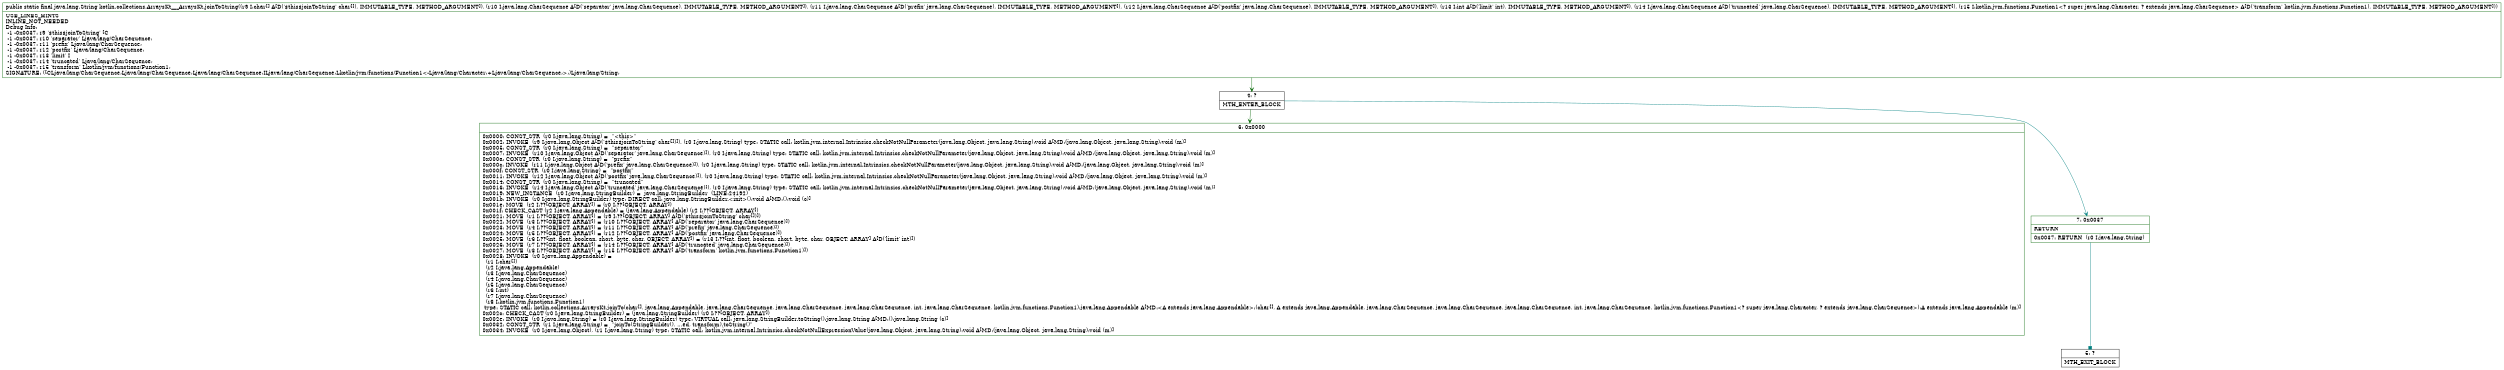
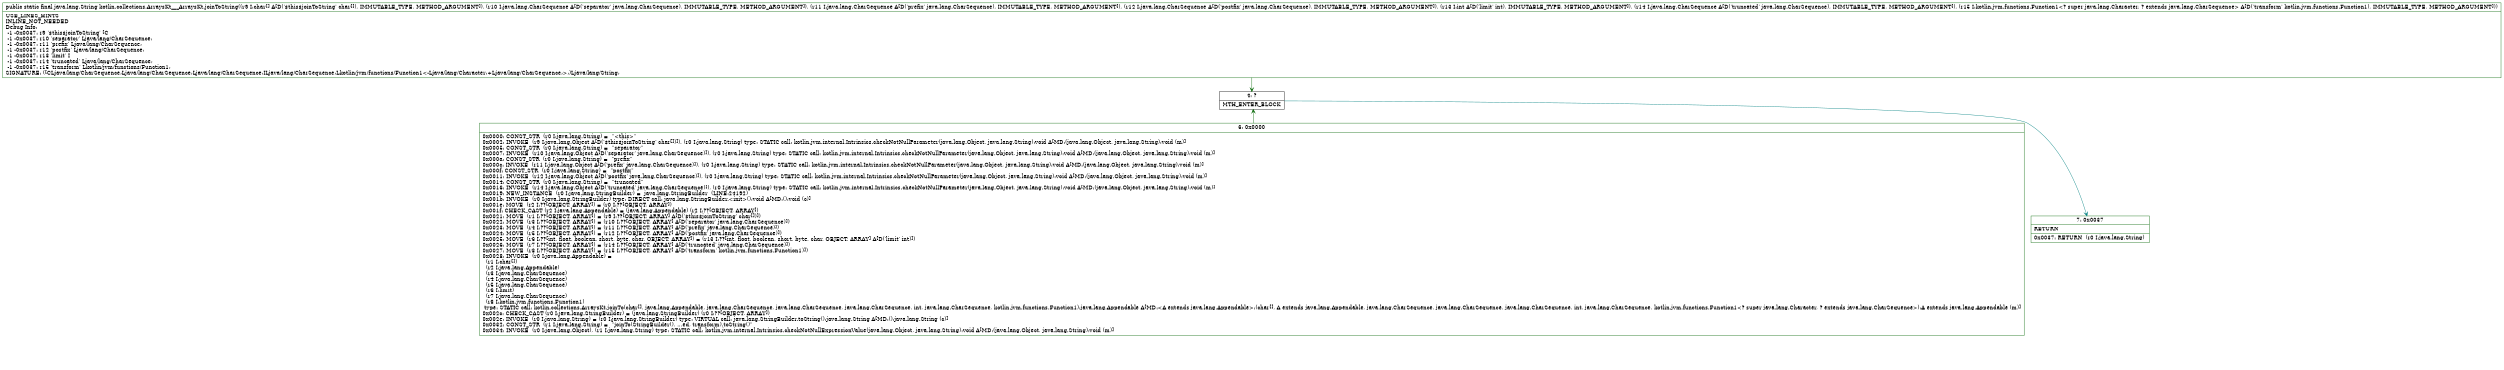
edge "4: ?" -> "6: 0x0000": reversed
node "6: 0x0000": text "(r6 I:int)" -> "(r6 I:limit)"
node "5: ?": removed
